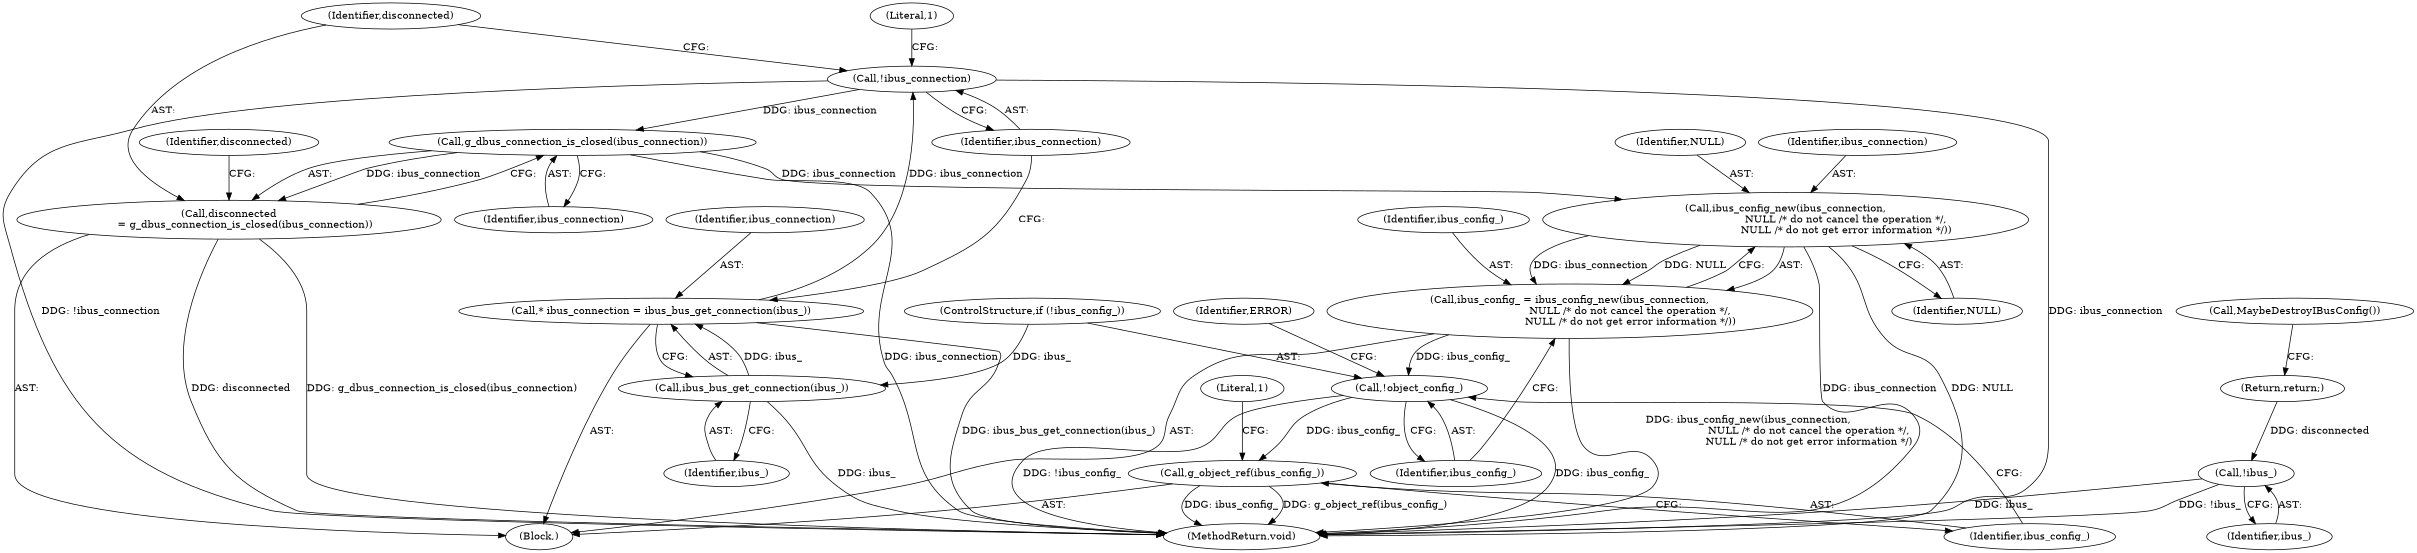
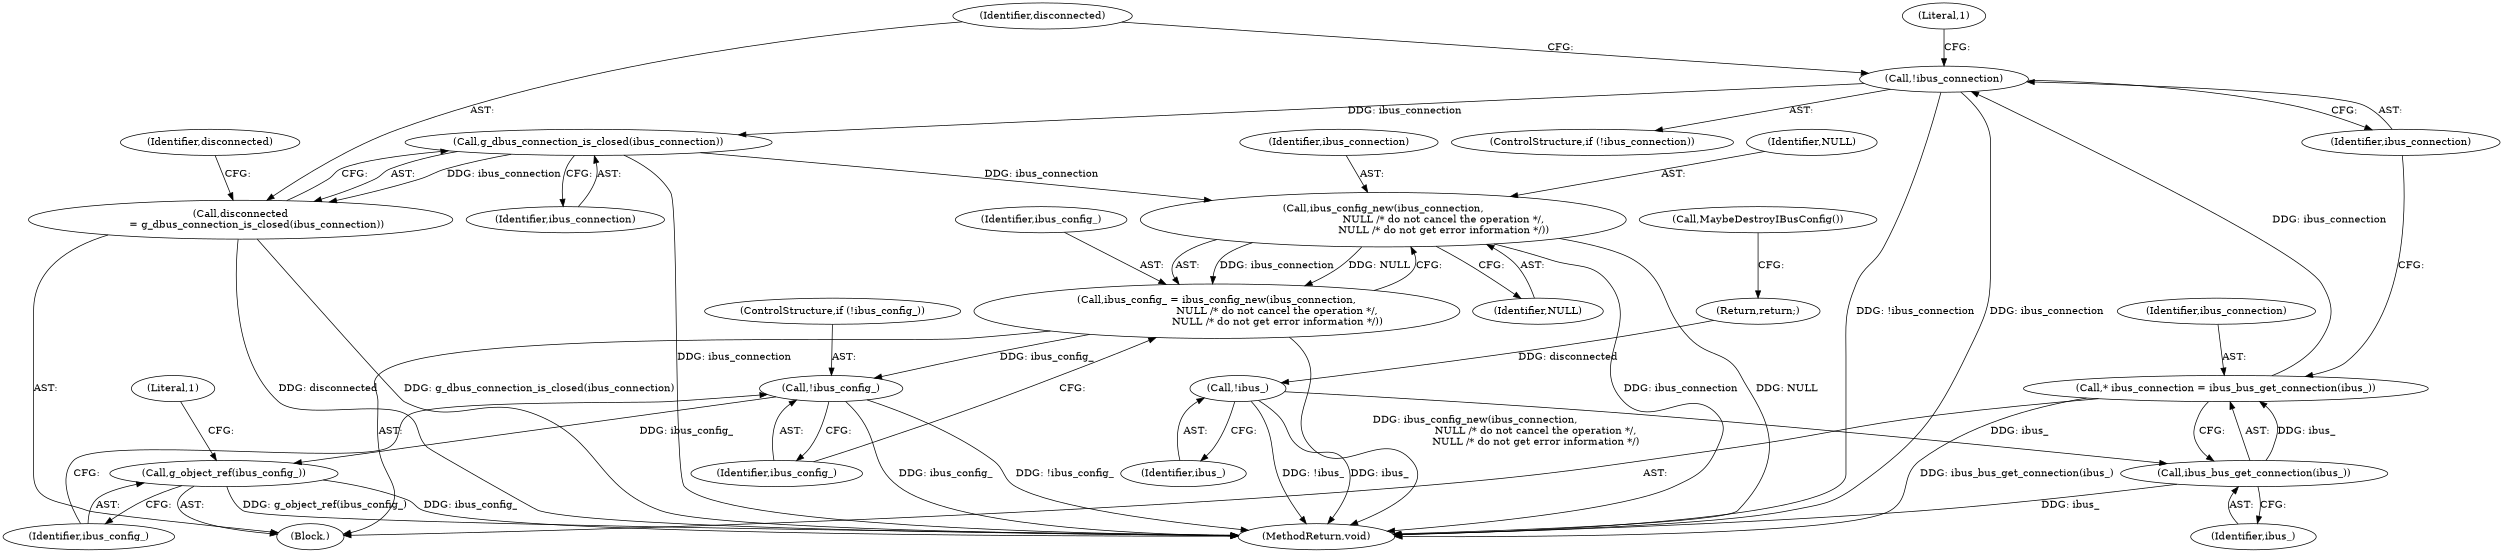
node "(ControlStructure,if (!ibus_connection))": added
node "(Identifier,ERROR)": removed
edge "(ControlStructure,if (!ibus_config_))" -> "(Call,ibus_bus_get_connection(ibus_))": now "(Call,!ibus_)" -> "(Call,ibus_bus_get_connection(ibus_))"
node "(Call,!object_config_)": label "(Call,!object_config_)" -> "(Call,!ibus_config_)"
